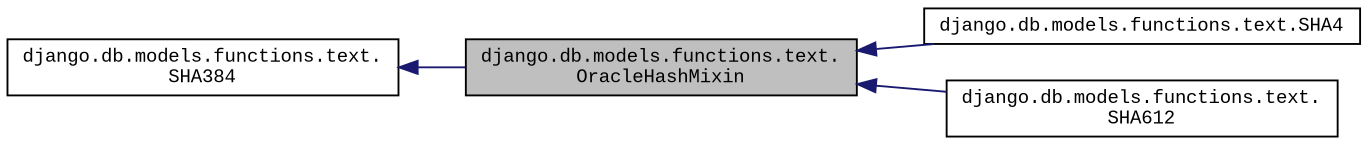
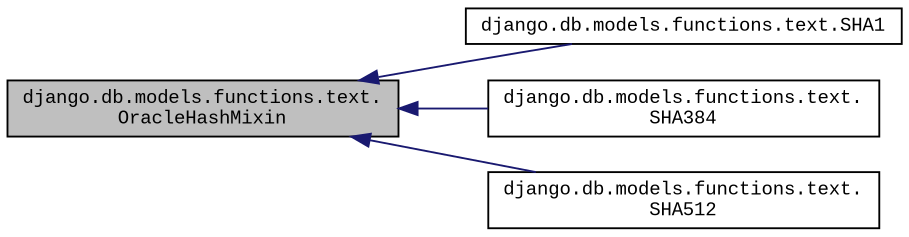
node "django.db.models.functions.text.SHA4": label "django.db.models.functions.text.SHA4" -> "django.db.models.functions.text.SHA1"
edge "django.db.models.functions.text. OracleHashMixin" -> "django.db.models.functions.text. SHA384": reversed
node "django.db.models.functions.text. SHA612": label "django.db.models.functions.text. SHA612" -> "django.db.models.functions.text. SHA512"
